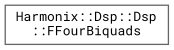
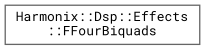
node "Harmonix::Dsp::Dsp ::FFourBiquads": label "Harmonix::Dsp::Dsp ::FFourBiquads" -> "Harmonix::Dsp::Effects ::FFourBiquads"
